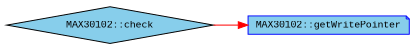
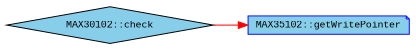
node "MAX30102::getWritePointer": label "MAX30102::getWritePointer" -> "MAX35102::getWritePointer"
